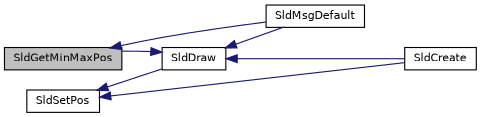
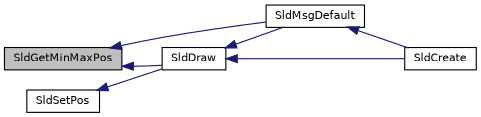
edge "SldGetMinMaxPos" -> "SldDraw": reversed
edge "SldCreate" -> "SldSetPos": now "SldCreate" -> "SldMsgDefault"
